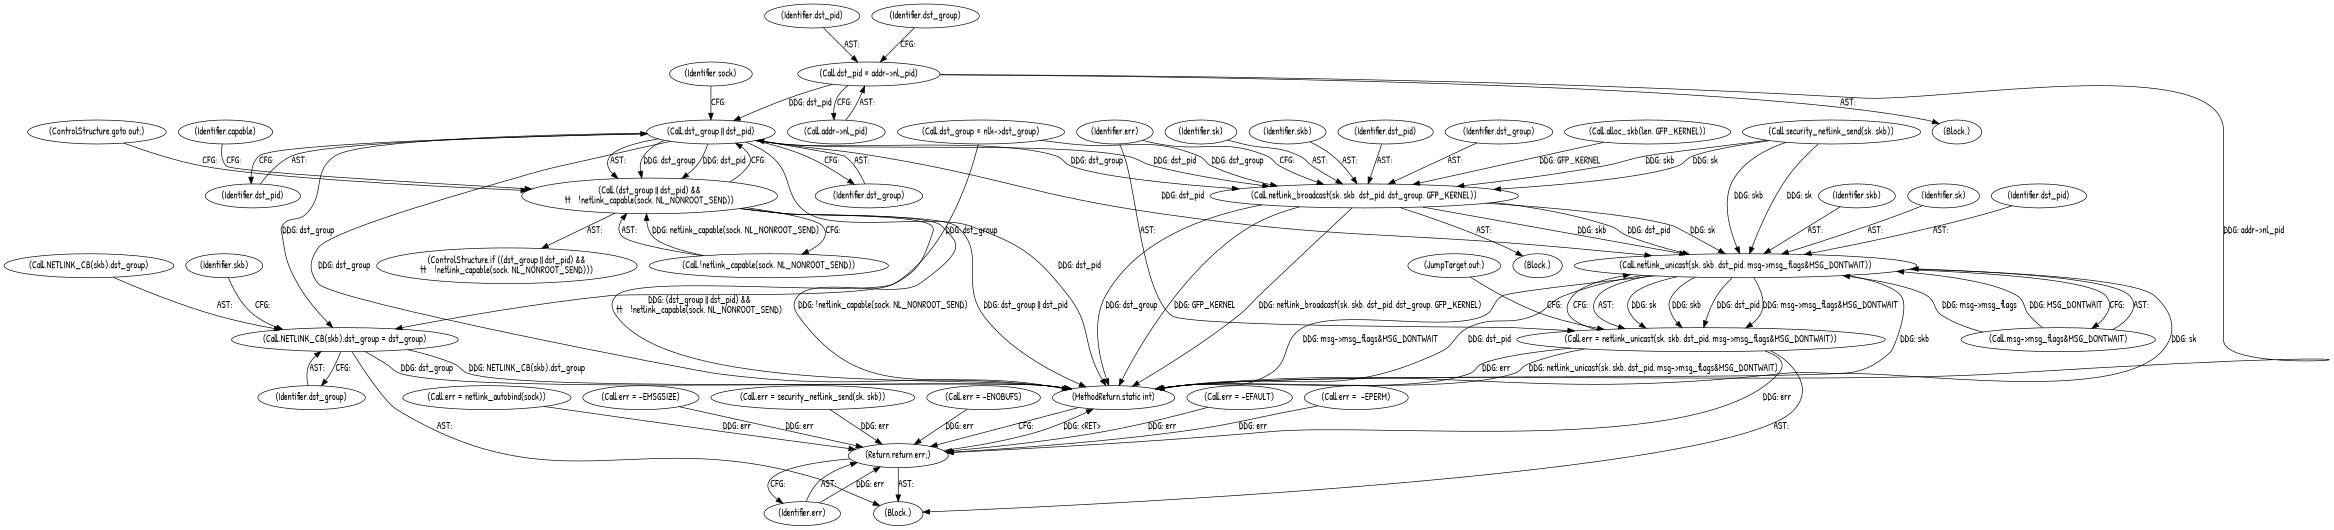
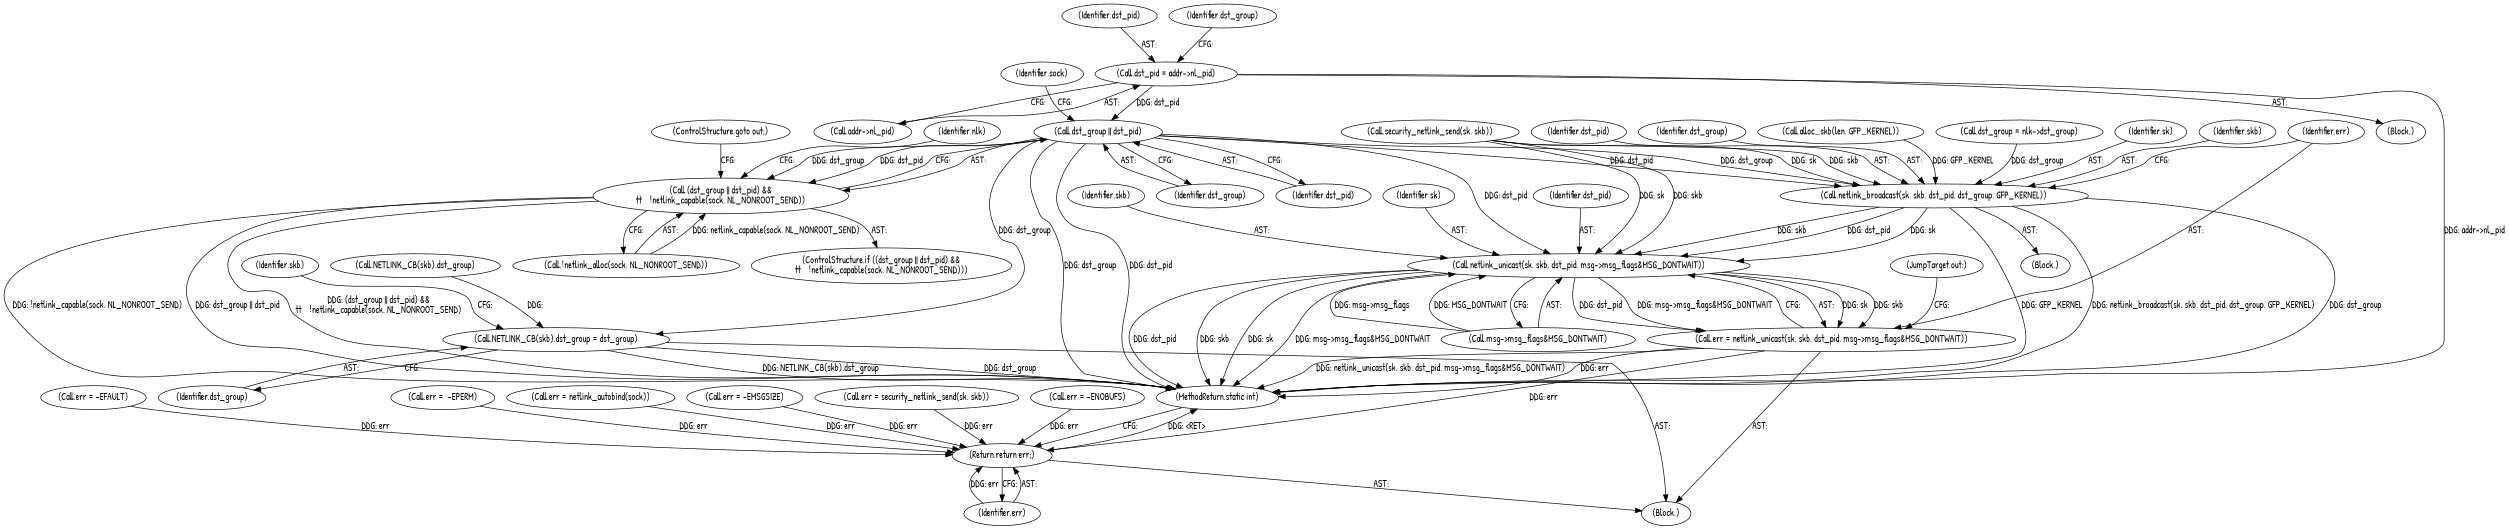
node "(Identifier,capable)": label "(Identifier,capable)" -> "(Identifier,nlk)"
node "(Call,!netlink_capable(sock, NL_NONROOT_SEND))": label "(Call,!netlink_capable(sock, NL_NONROOT_SEND))" -> "(Call,!netlink_alloc(sock, NL_NONROOT_SEND))"
edge "(Call,dst_group = nlk->dst_group)" -> "(Call,NETLINK_CB(skb).dst_group = dst_group)": removed, label "DDG: dst_group"
edge "(Call,NETLINK_CB(skb).dst_group)" -> "(Call,NETLINK_CB(skb).dst_group = dst_group)": label "AST: " -> "DDG: "
